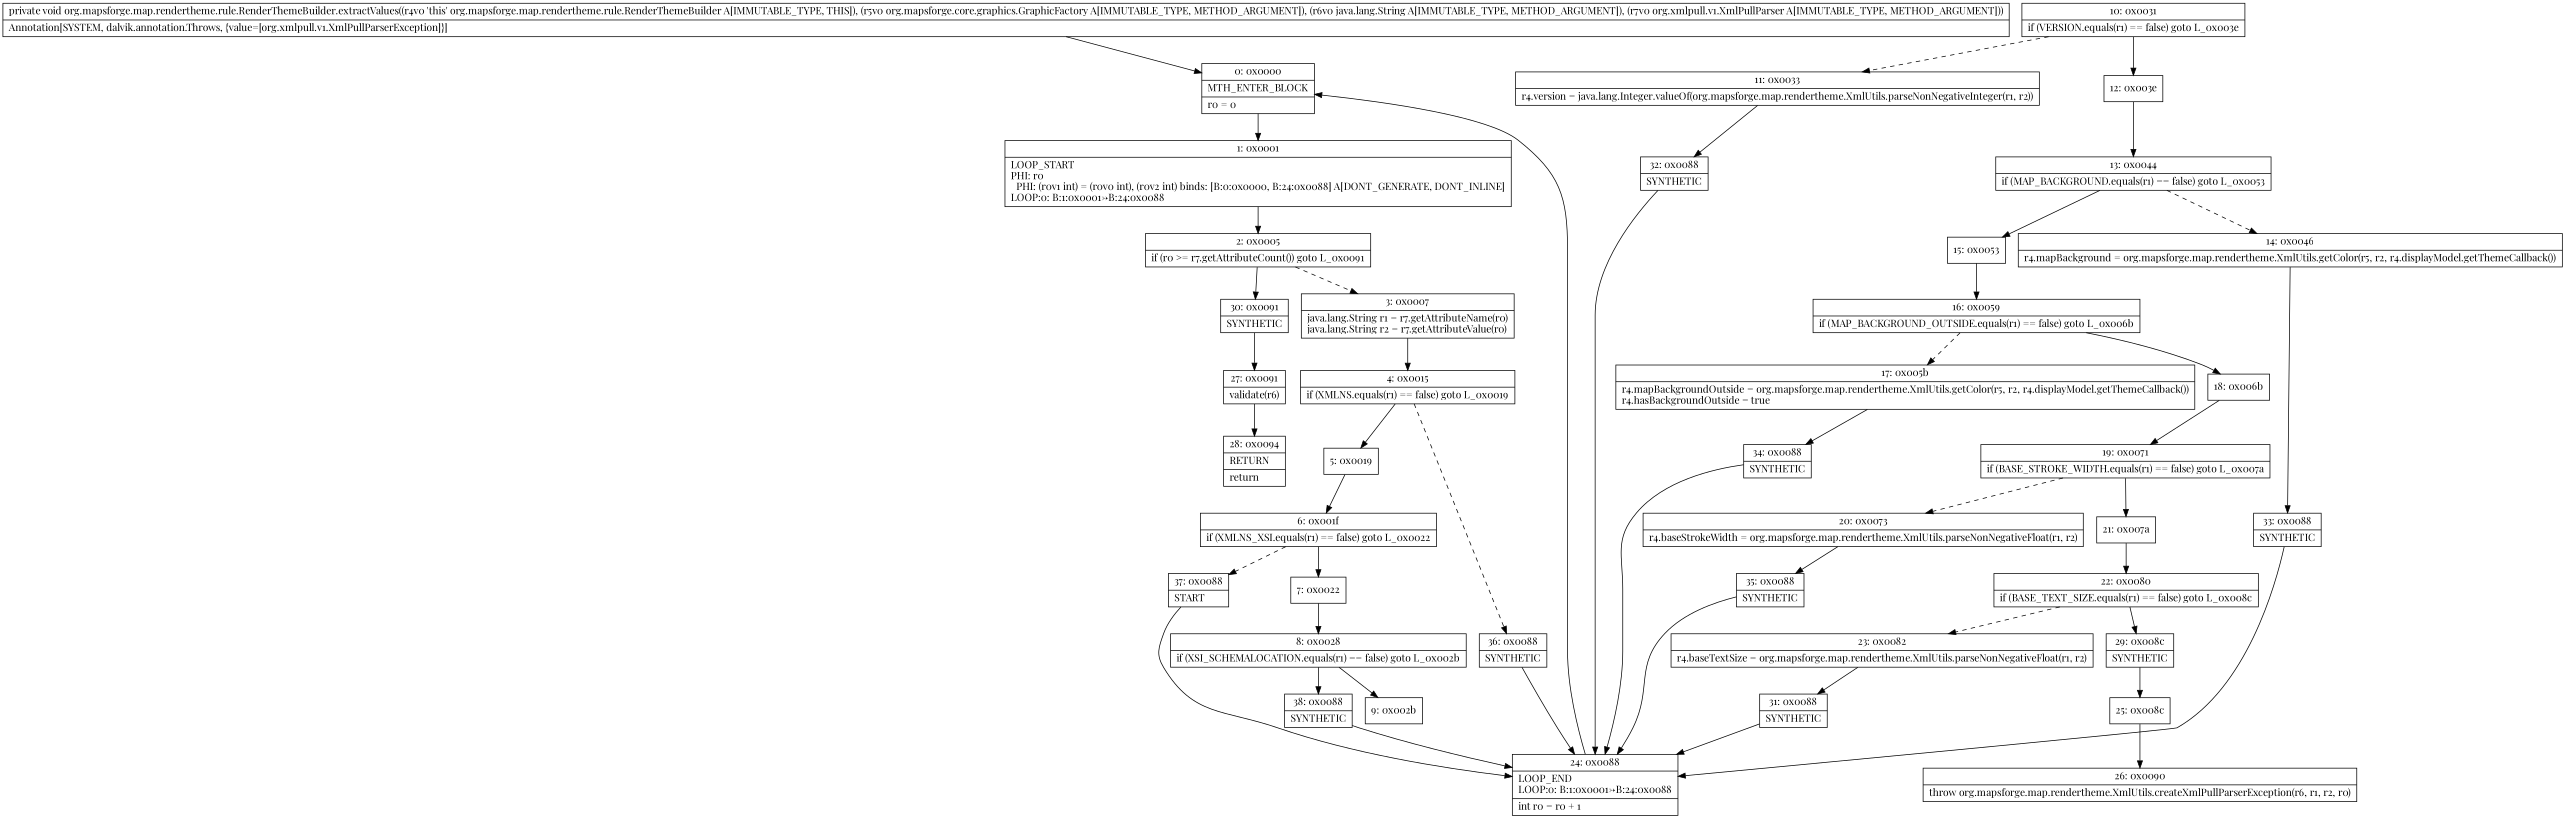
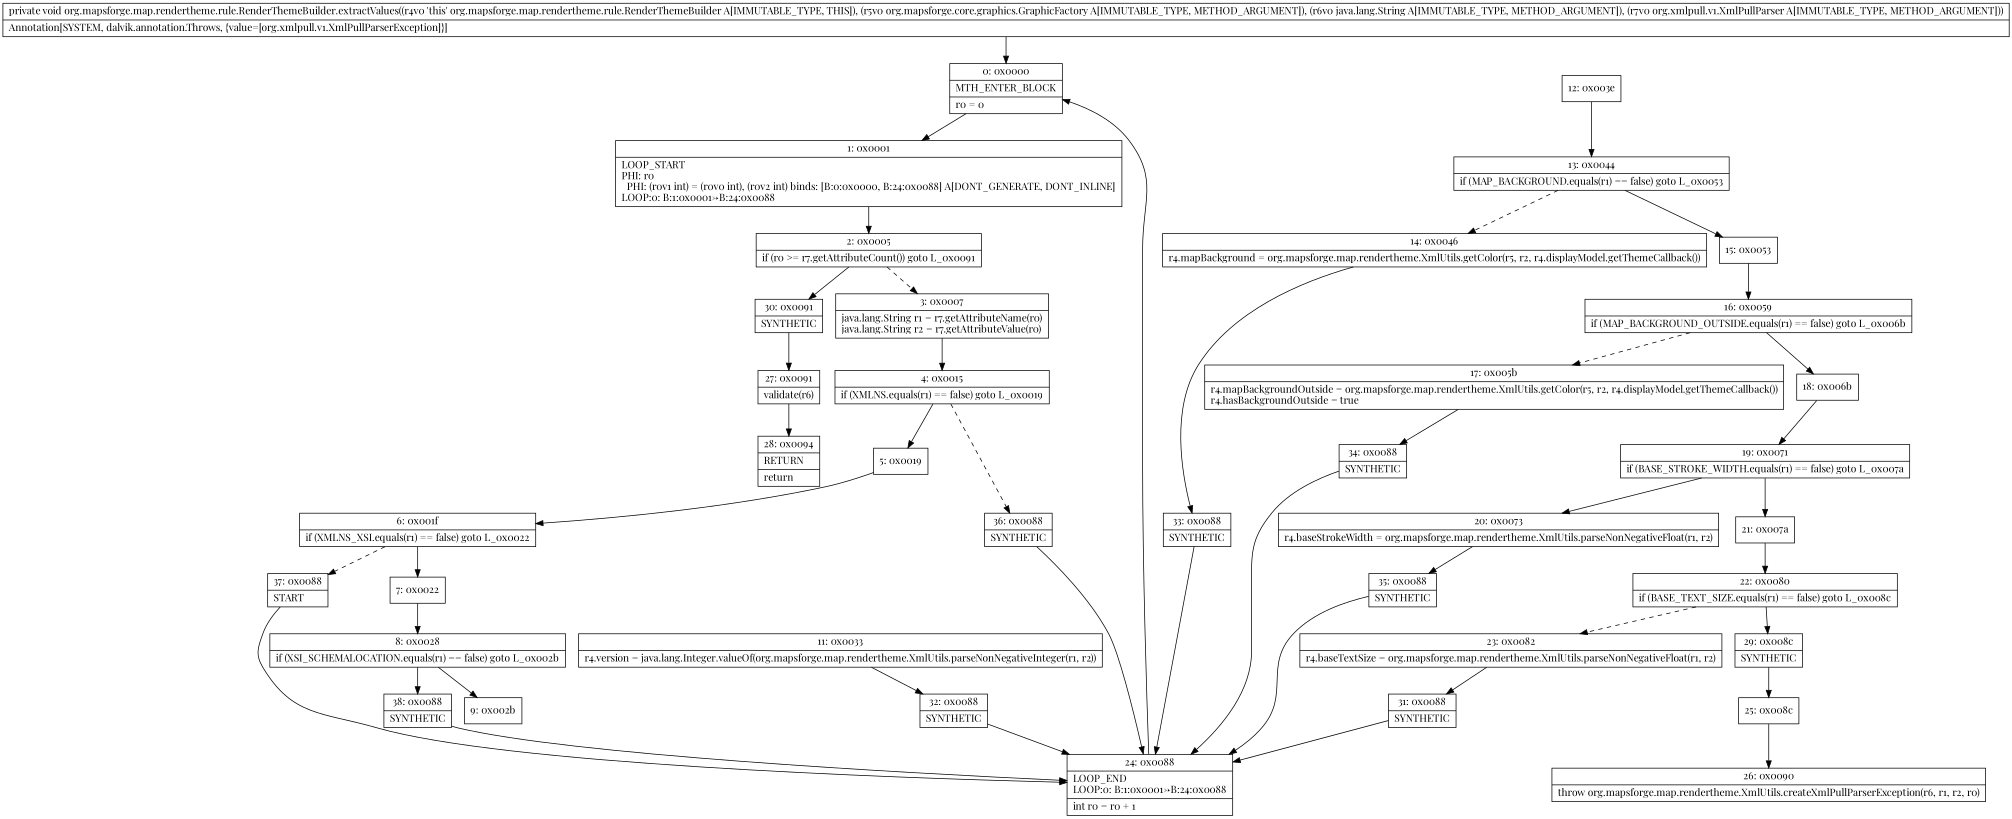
node "10: 0x0031": removed
edge "19: 0x0071" -> "20: 0x0073": style dashed -> solid
